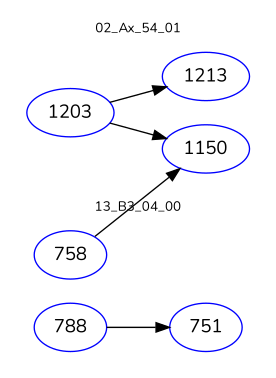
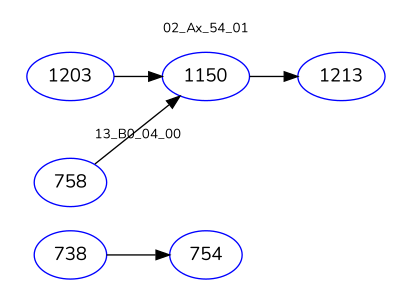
edge "1203" -> "1213": now "1150" -> "1213"
cluster "13_B3_04_00": label "13_B3_04_00" -> "13_B0_04_00"
node "788": label "788" -> "738"
node "751": label "751" -> "754"
